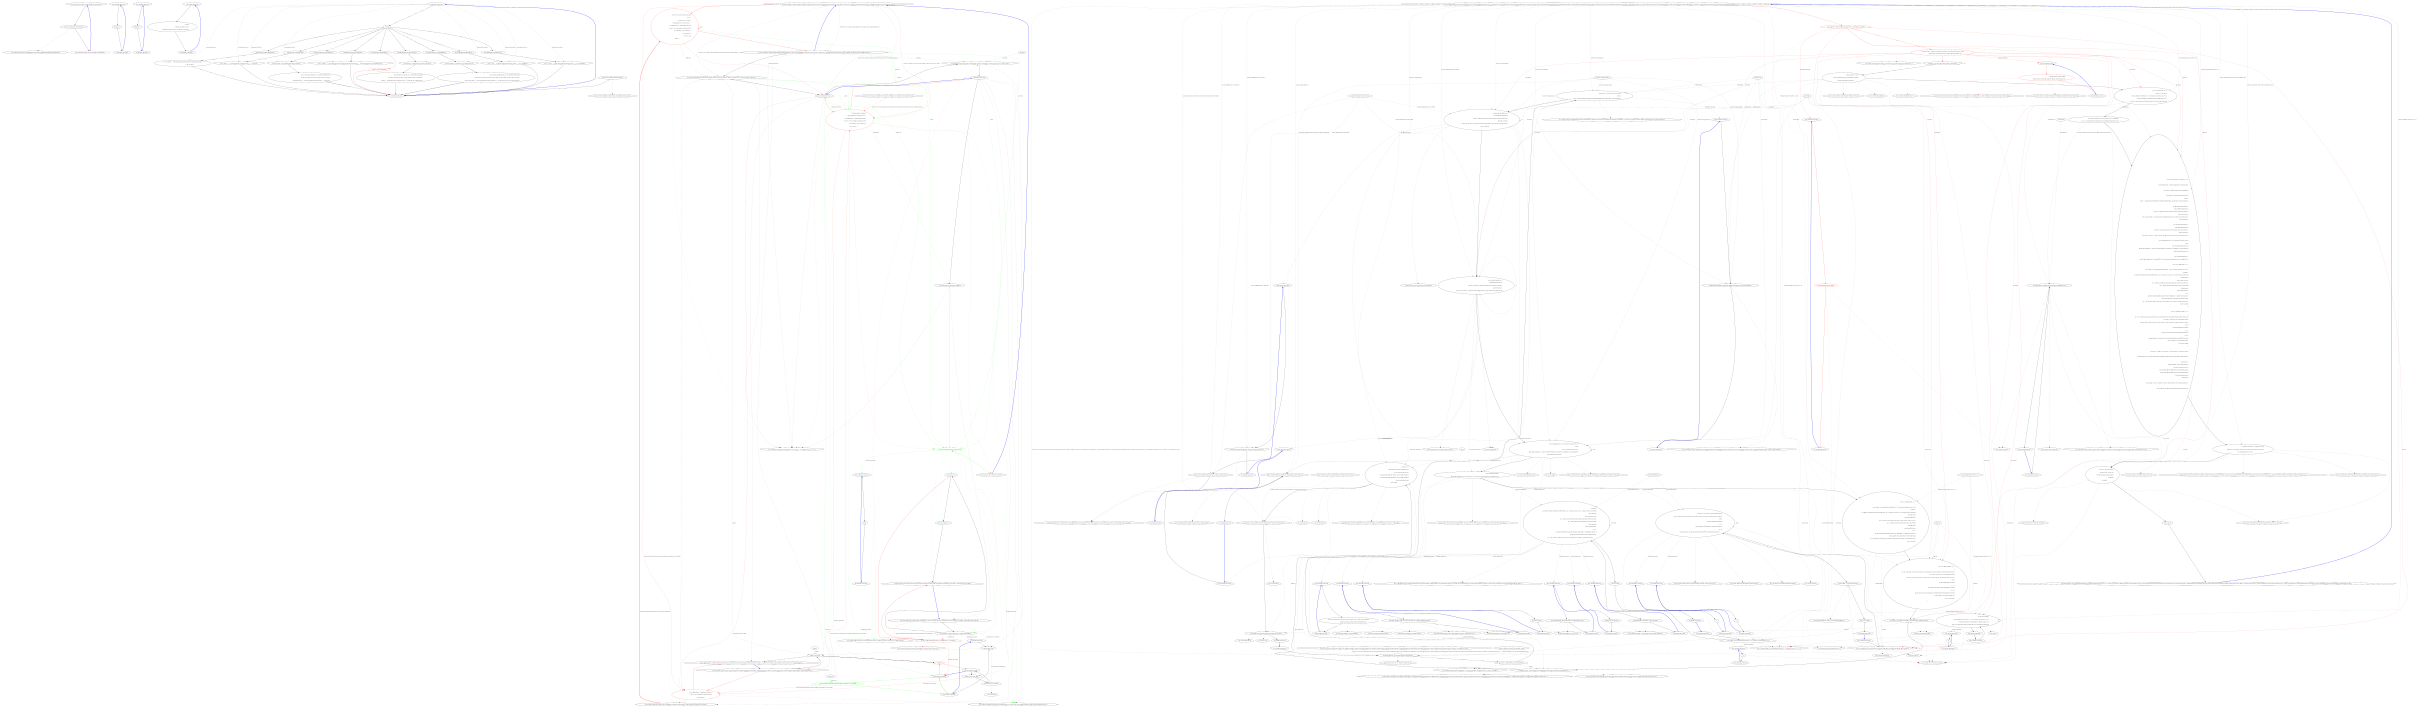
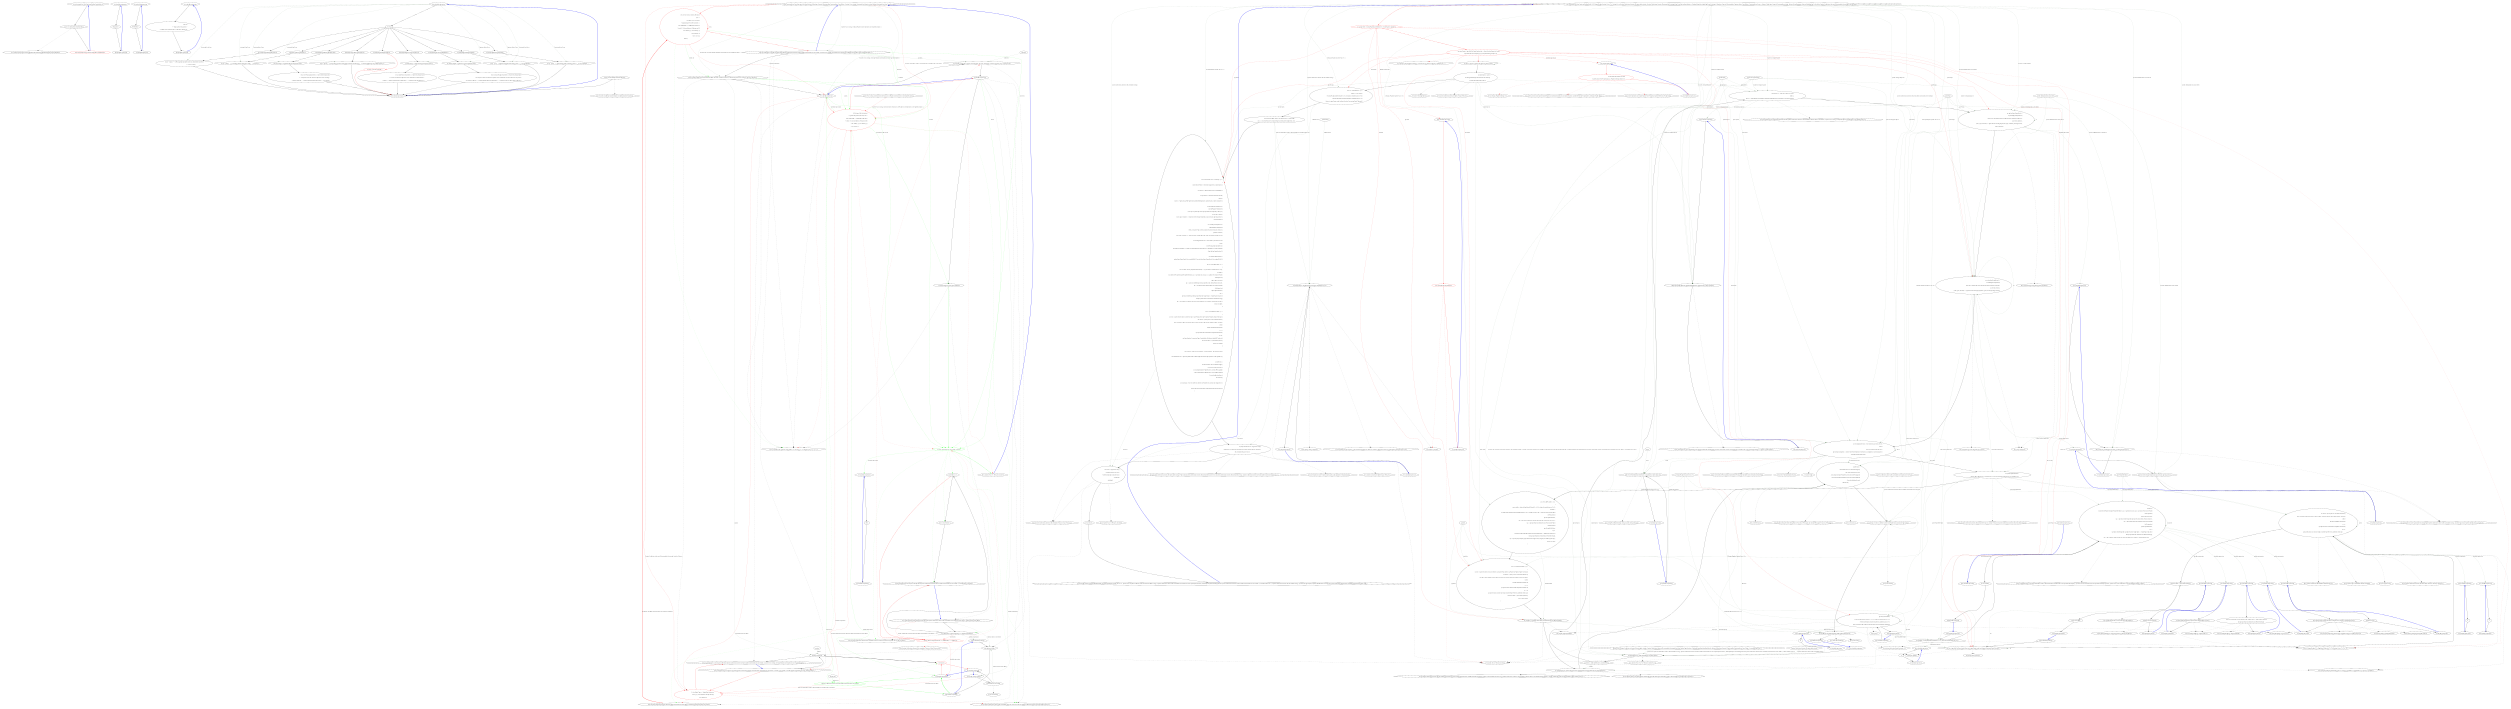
edge "System.StringComparer" -> "token.Text.MatchName(o.ShortName, o.LongName, nameComparer)": label "Parameter variable CommandLine.Core.Token nameToken" -> "System.StringComparer"
node "sp.Specification.DefaultValue.FromJustOrFail()": removed
